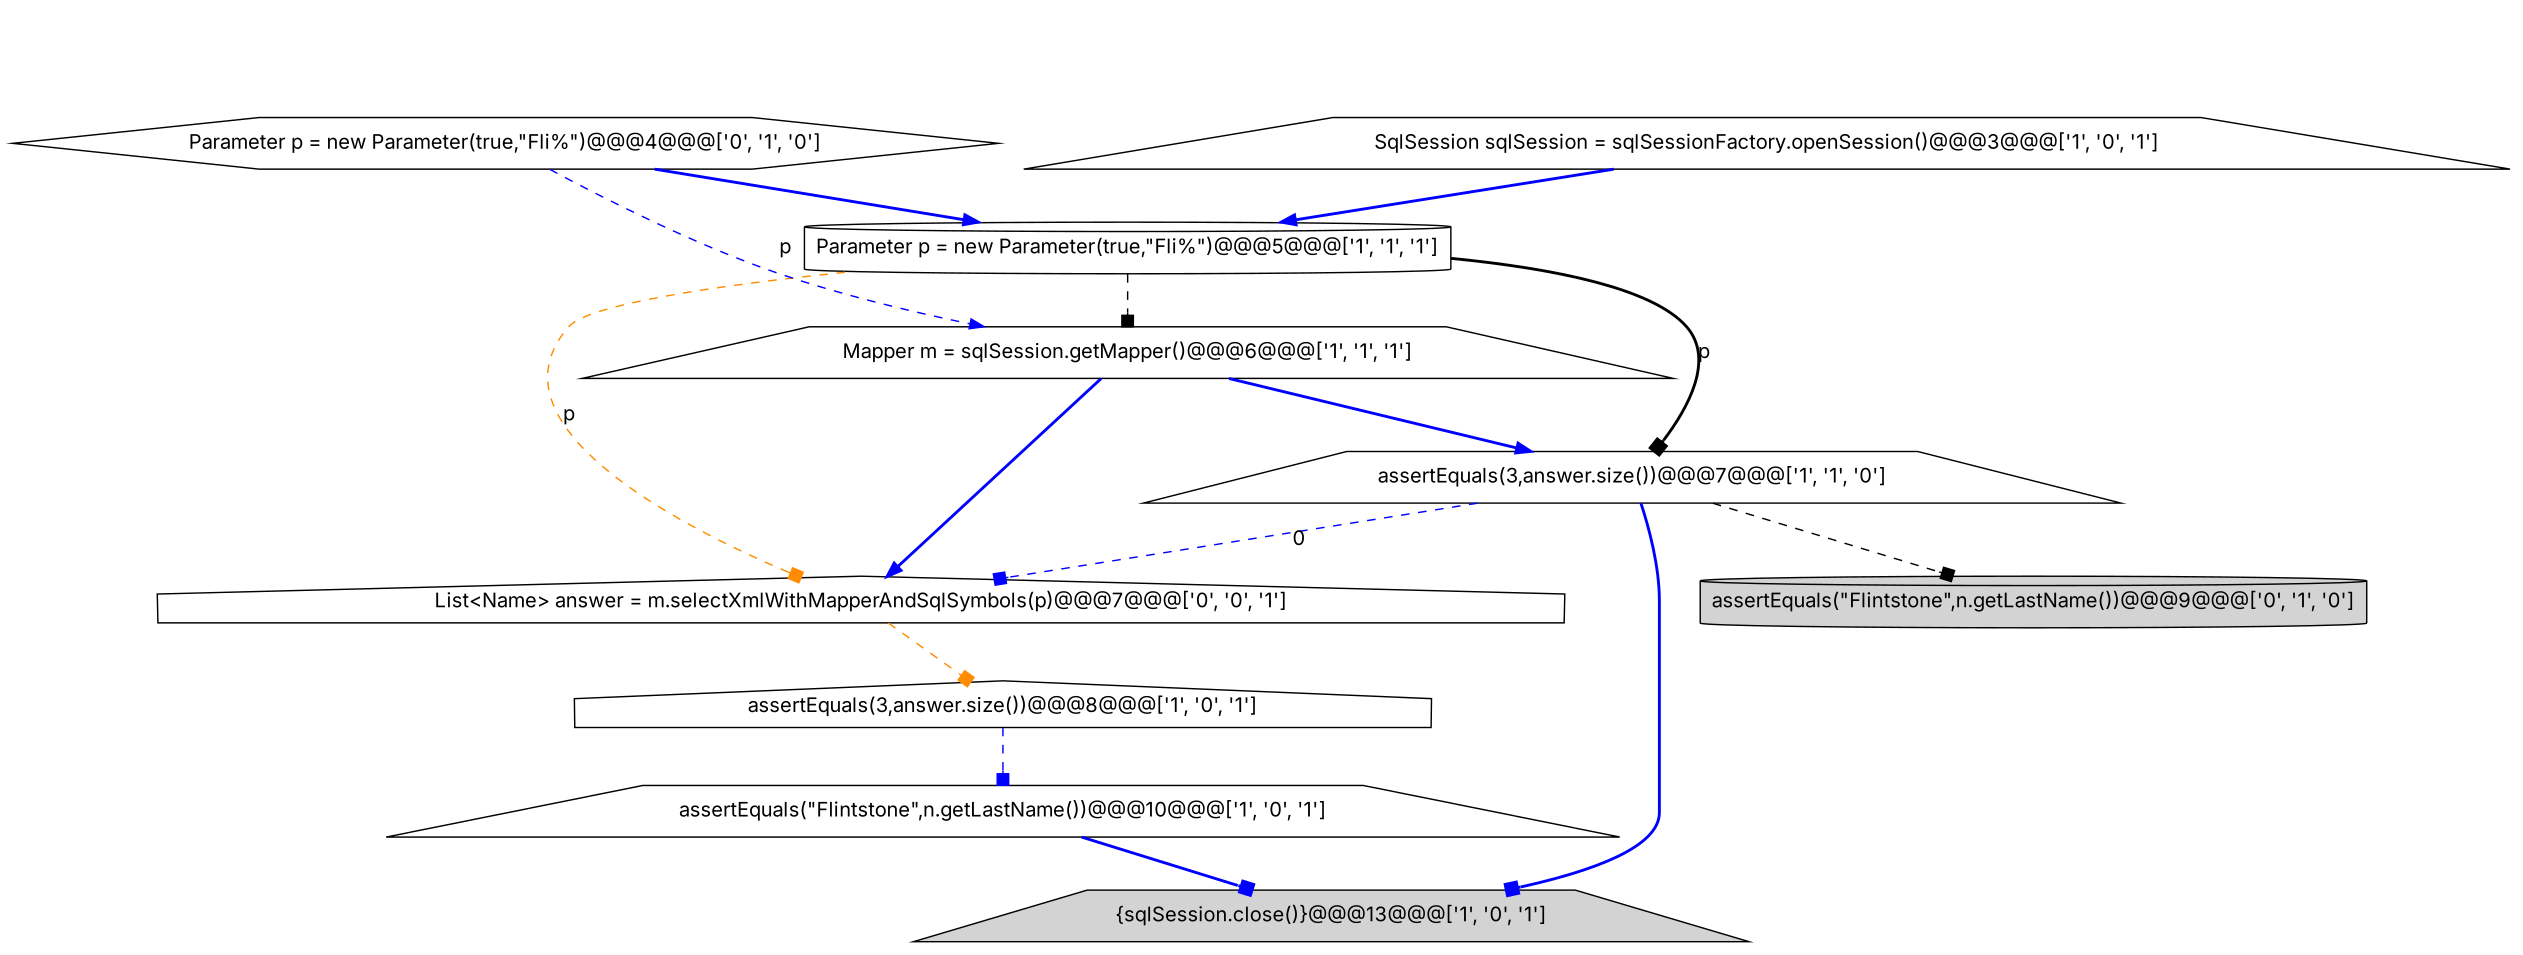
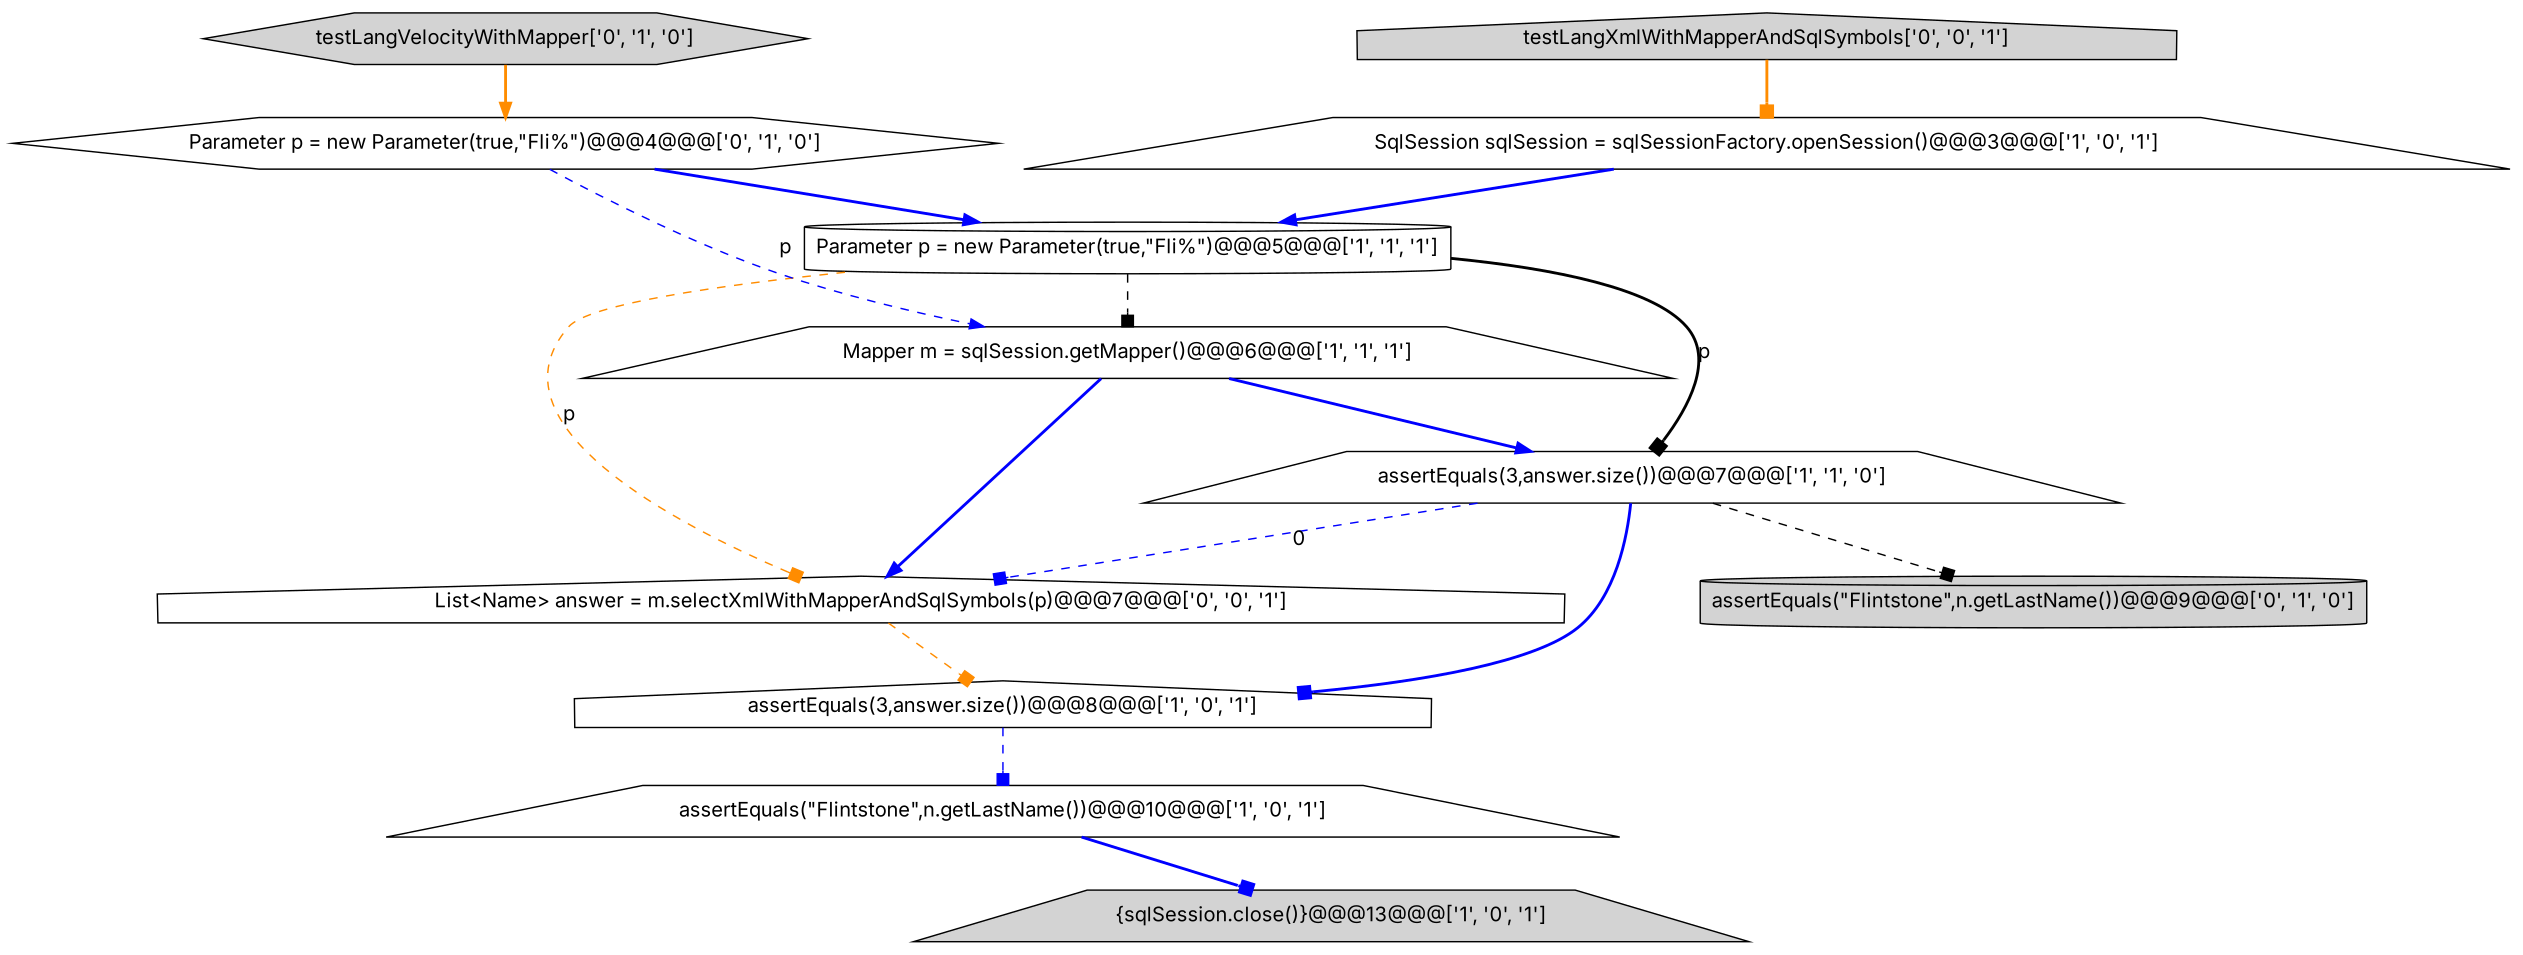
node "testLangVelocityWithMapper['0', '1', '0']": added
node "testLangXmlWithMapperAndSqlSymbols['0', '0', '1']": added
edge "assertEquals(3,answer.size())@@@7@@@['1', '1', '0']" -> "{sqlSession.close()}@@@13@@@['1', '0', '1']": now "assertEquals(3,answer.size())@@@7@@@['1', '1', '0']" -> "assertEquals(3,answer.size())@@@8@@@['1', '0', '1']"
